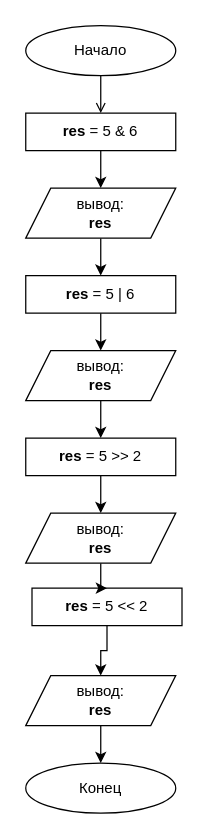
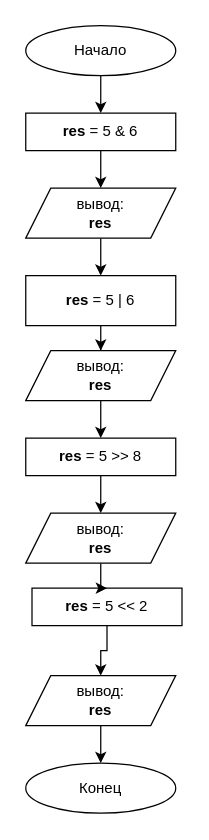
edge "Начало" -> "res = 5 & 6": arrowhead open -> classic
node "res = 5 | 6": size 150x38 -> 150x50
node "res = 5 >> 2": label "res = 5 >> 2" -> "res = 5 >> 8"
